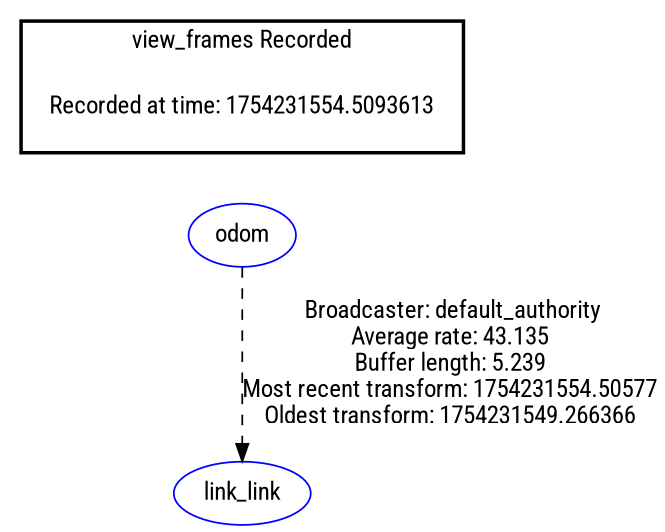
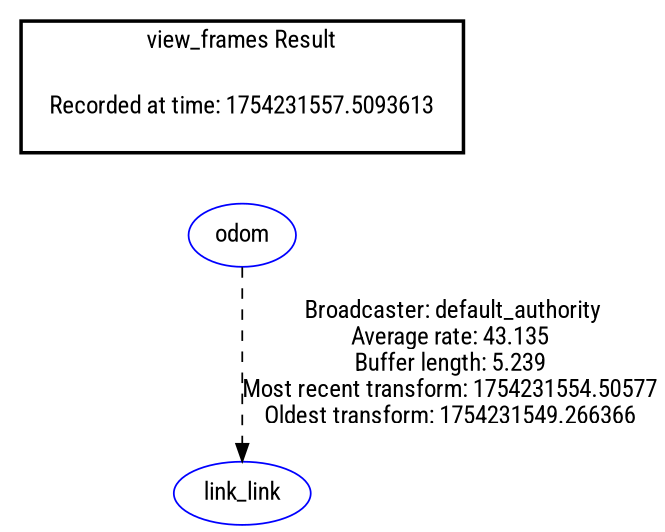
cluster "view_frames Recorded": label "view_frames Recorded" -> "view_frames Result"
node "Recorded at time: 1754231554.5093613": label "Recorded at time: 1754231554.5093613" -> "Recorded at time: 1754231557.5093613"
